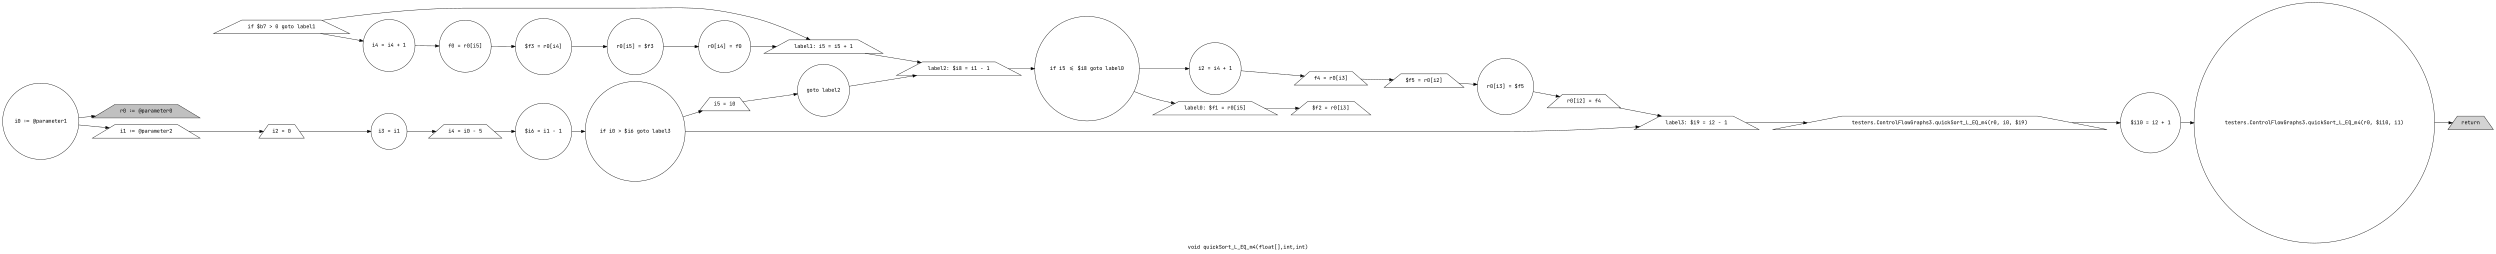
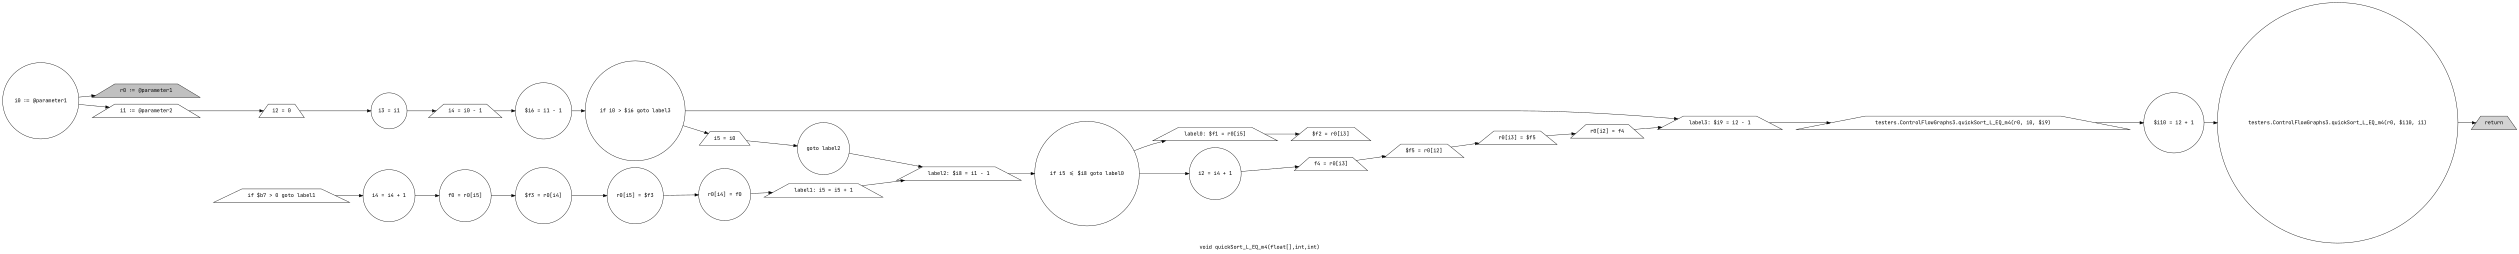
edge "if $b7 > 0 goto label1" -> "label1: i5 = i5 + 1": removed
node "r0[i3] = $f5": shape circle -> trapezium
node "r0 := @parameter0": label "r0 := @parameter0" -> "r0 := @parameter1"
node "i4 = i0 - 5": label "i4 = i0 - 5" -> "i4 = i0 - 1"
